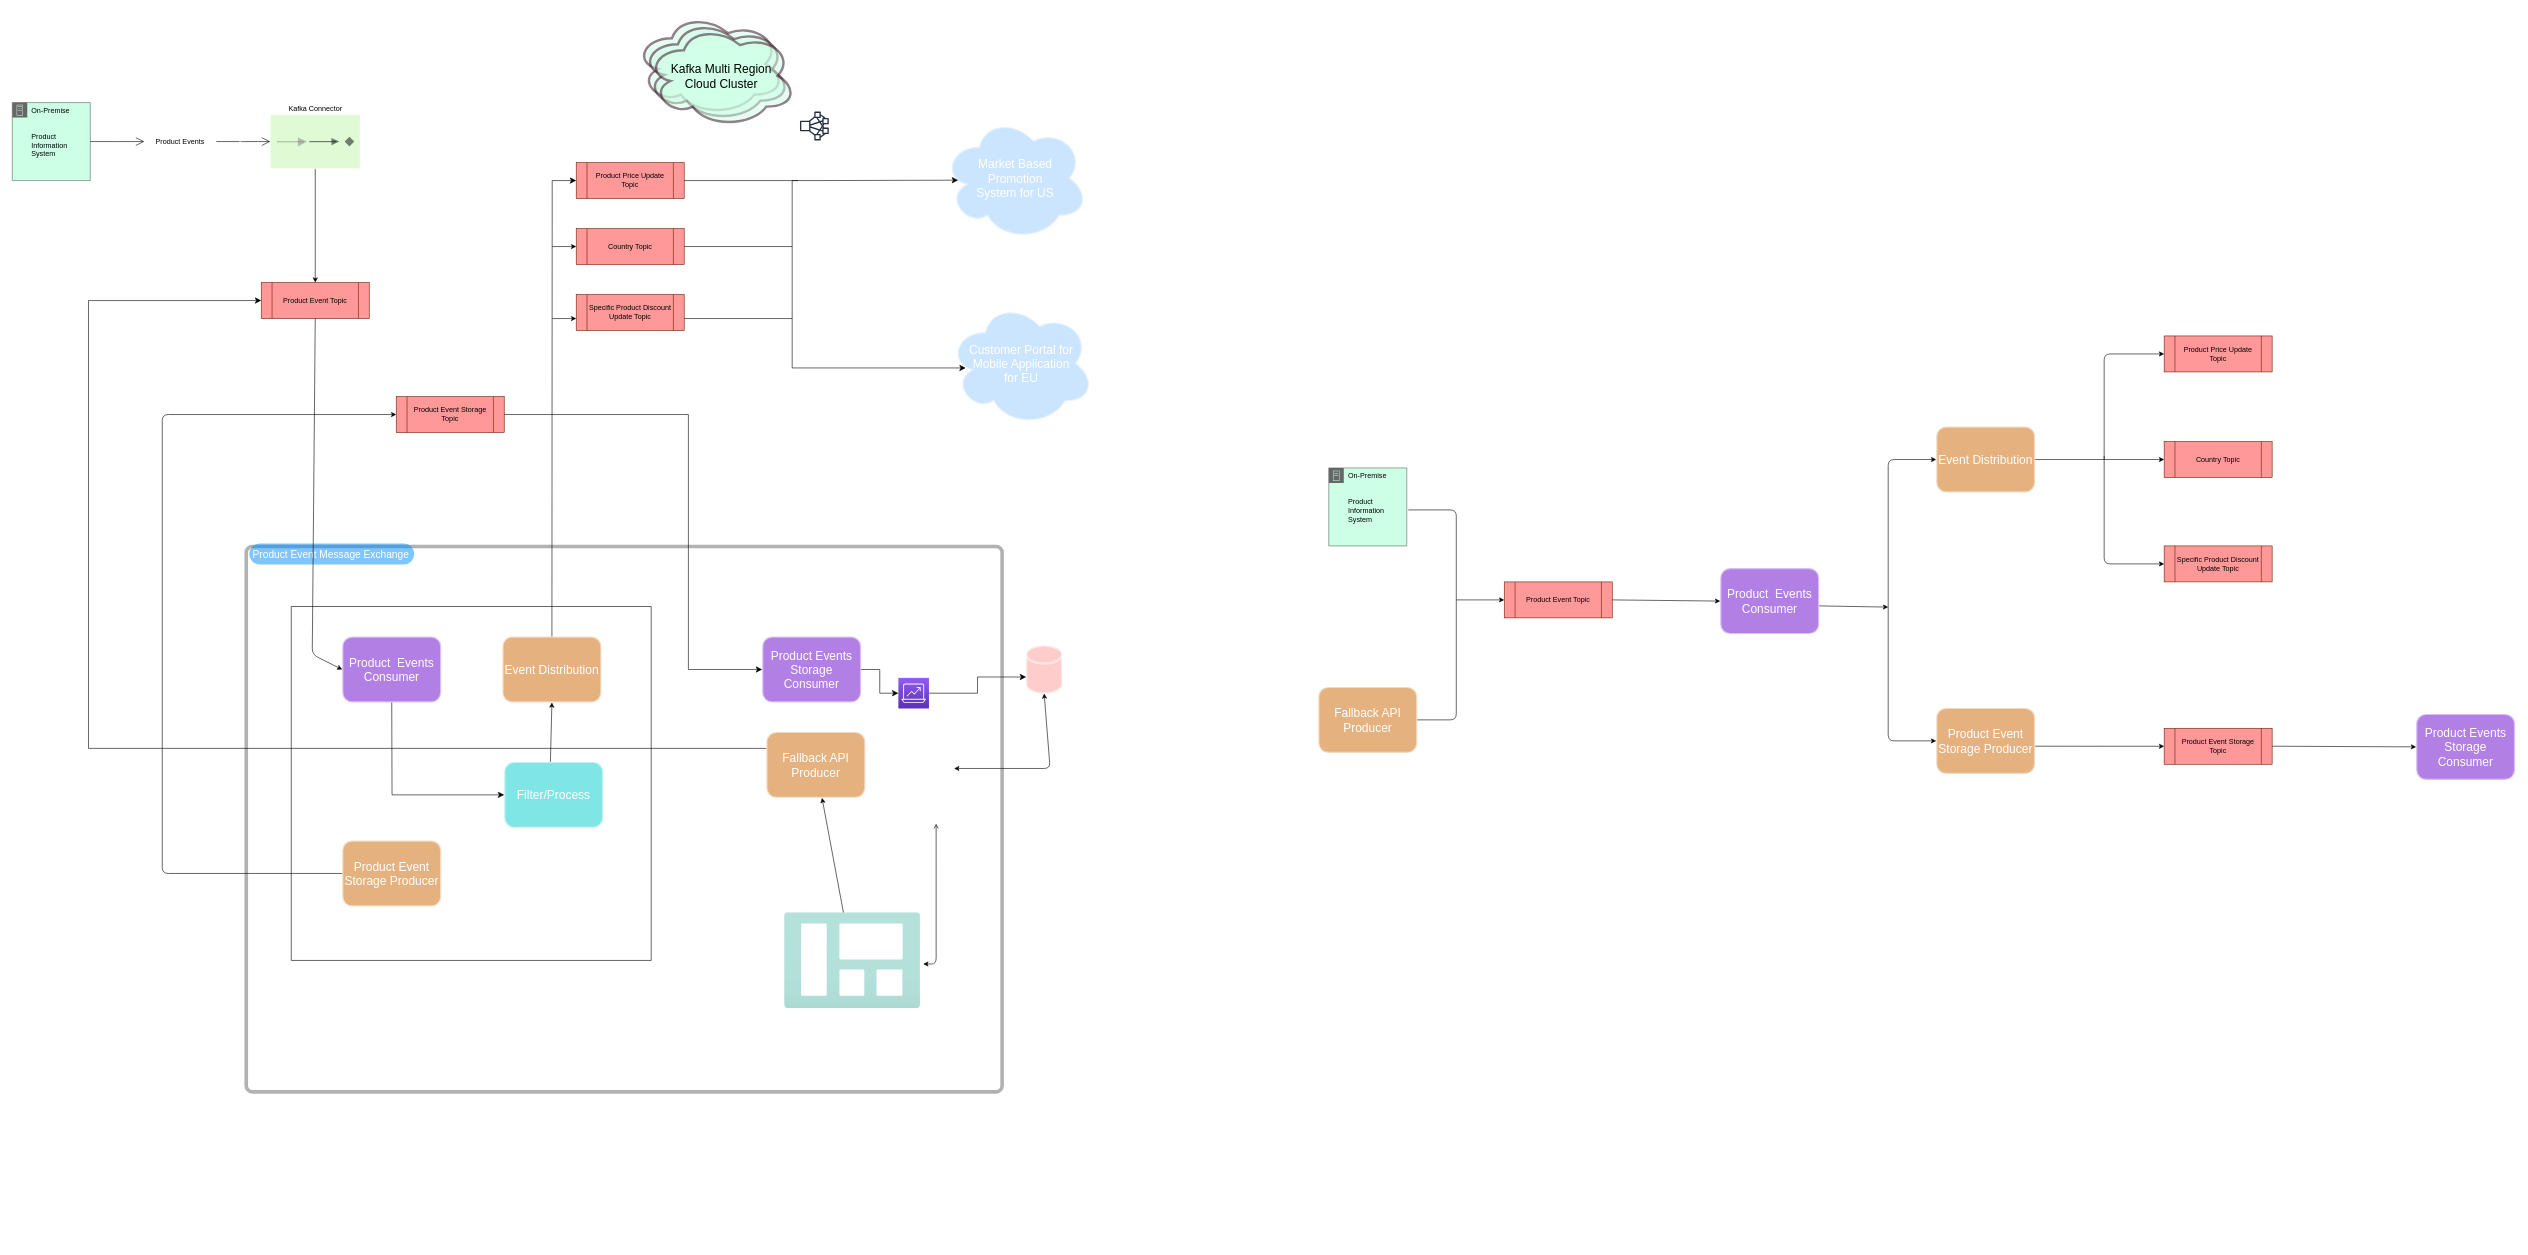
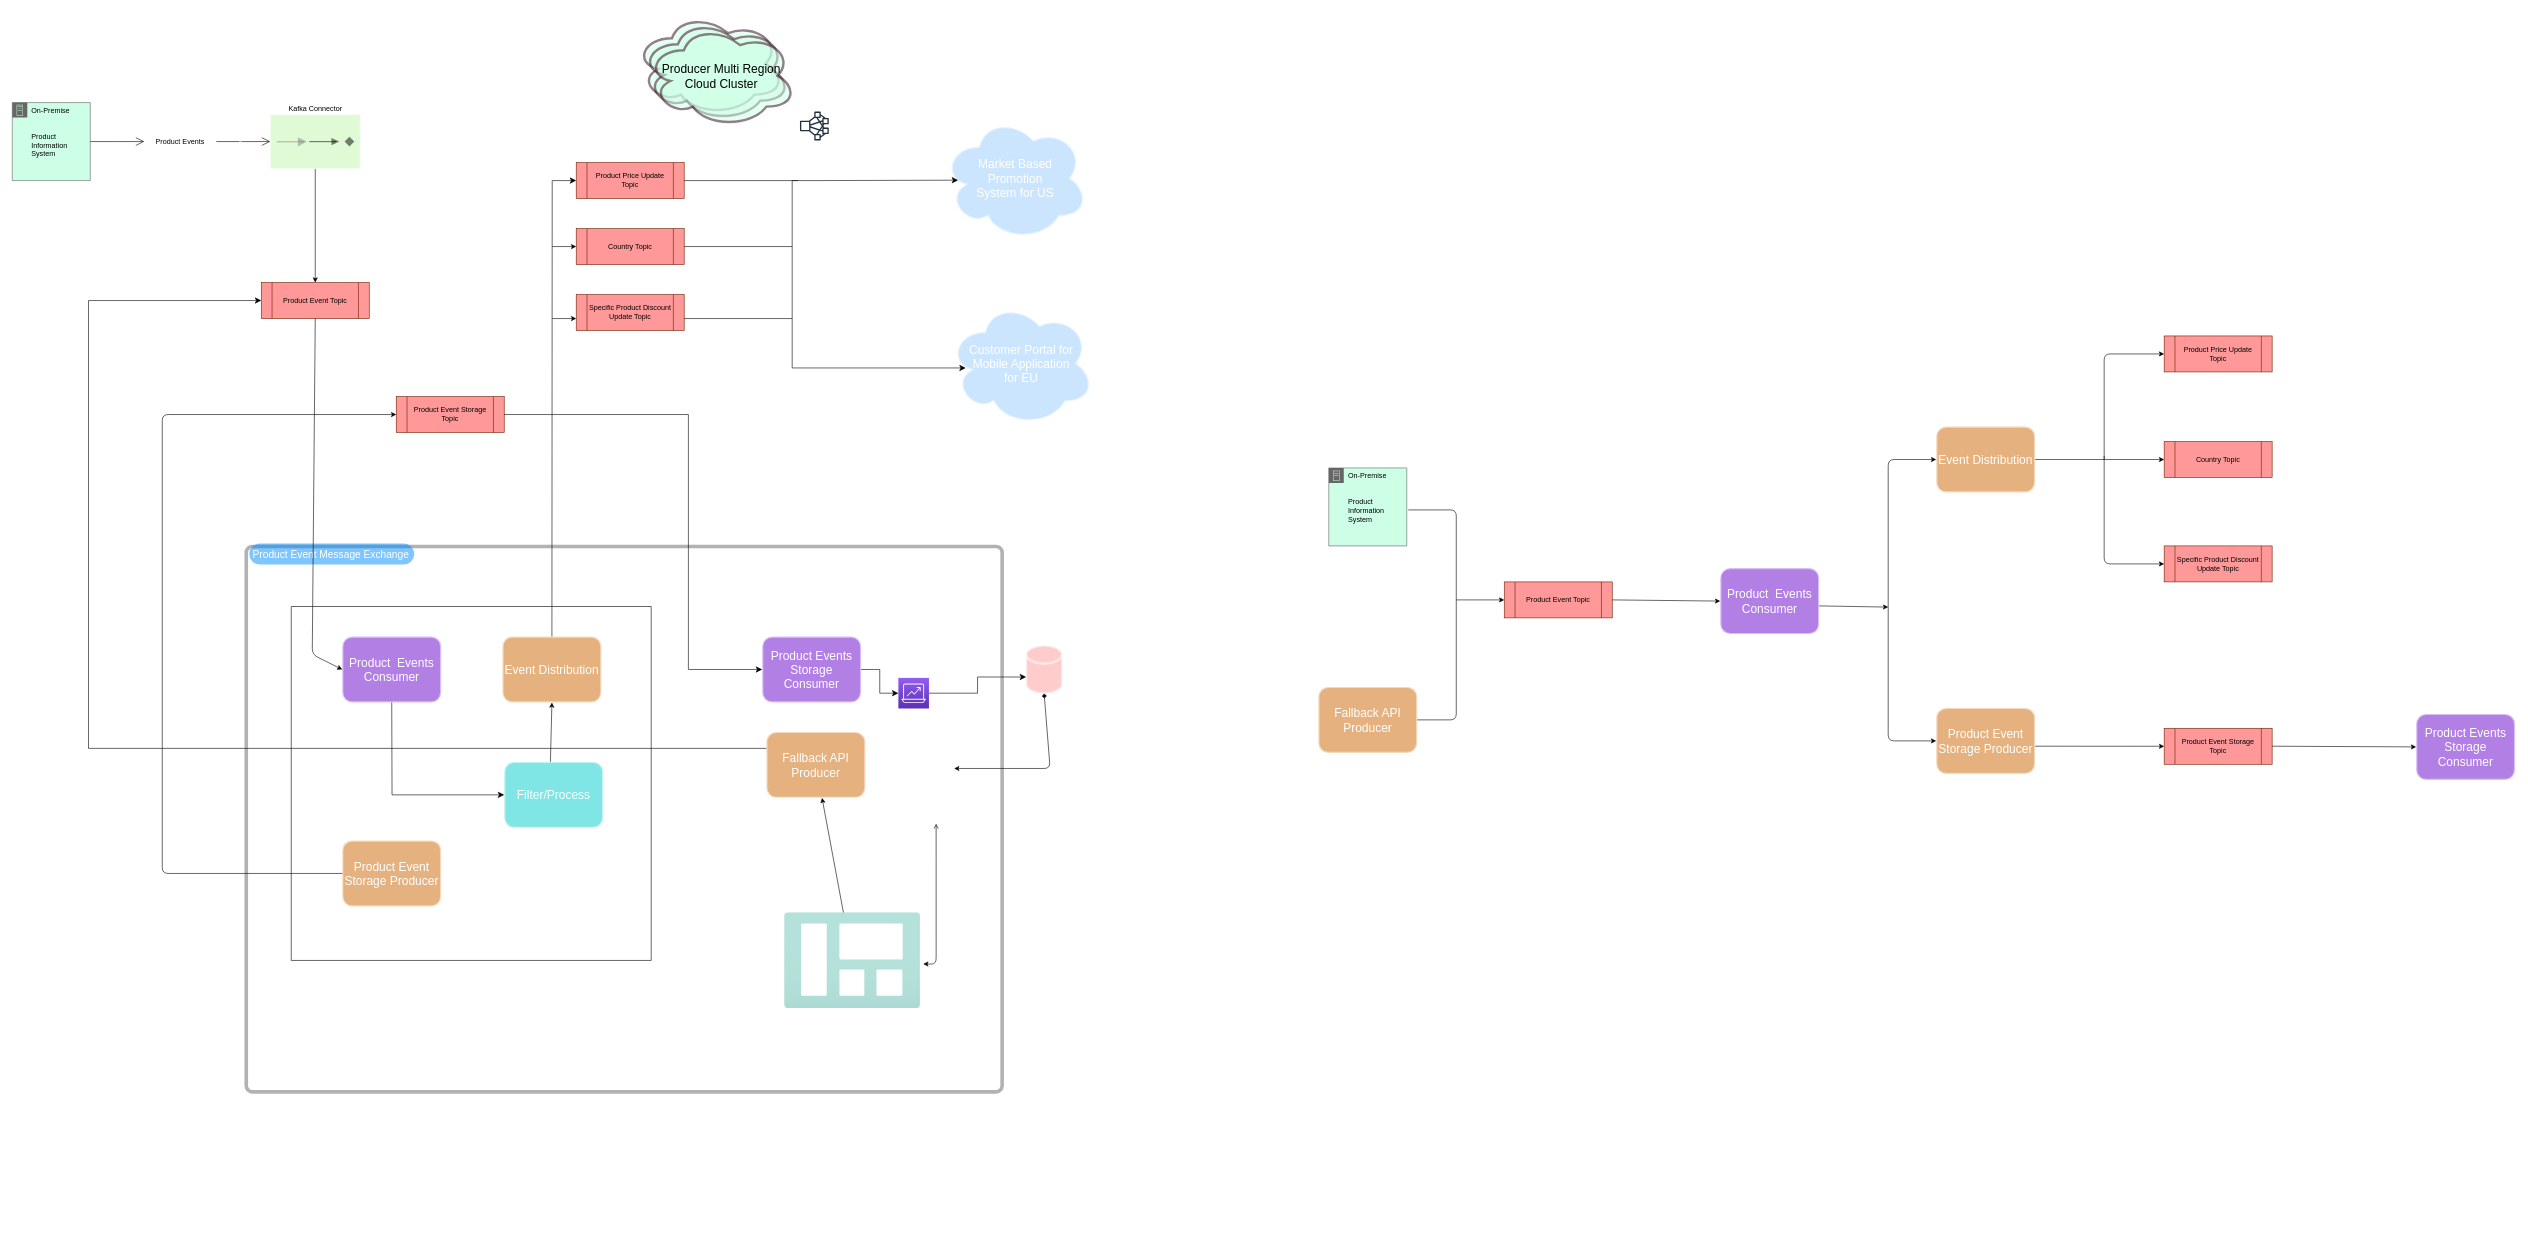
node "Kafka Multi Region Cloud Cluster": label "Kafka Multi Region Cloud Cluster" -> "Producer Multi Region Cloud Cluster"
edge "Database" -- "Webserver": arrowhead classic -> diamond
